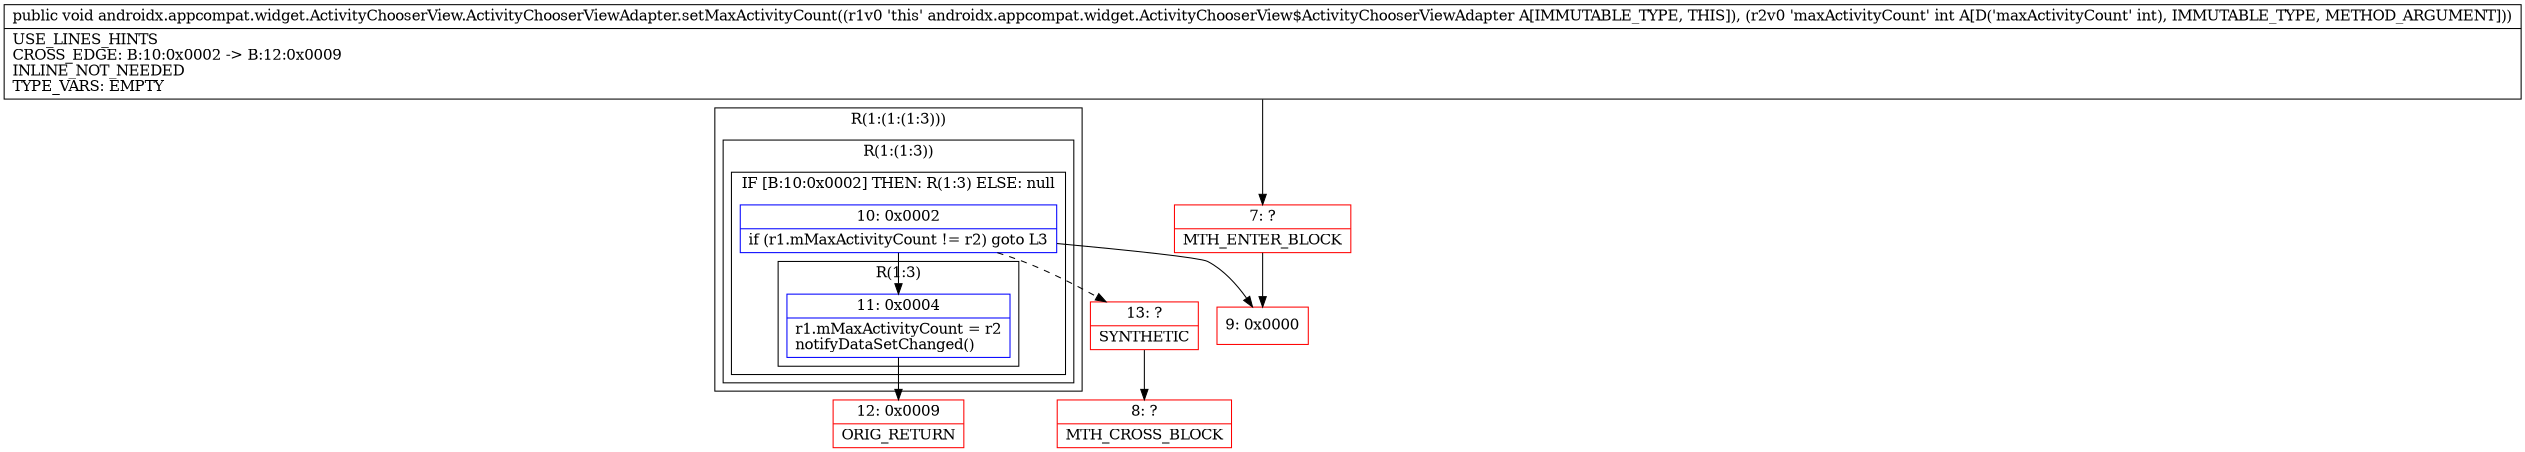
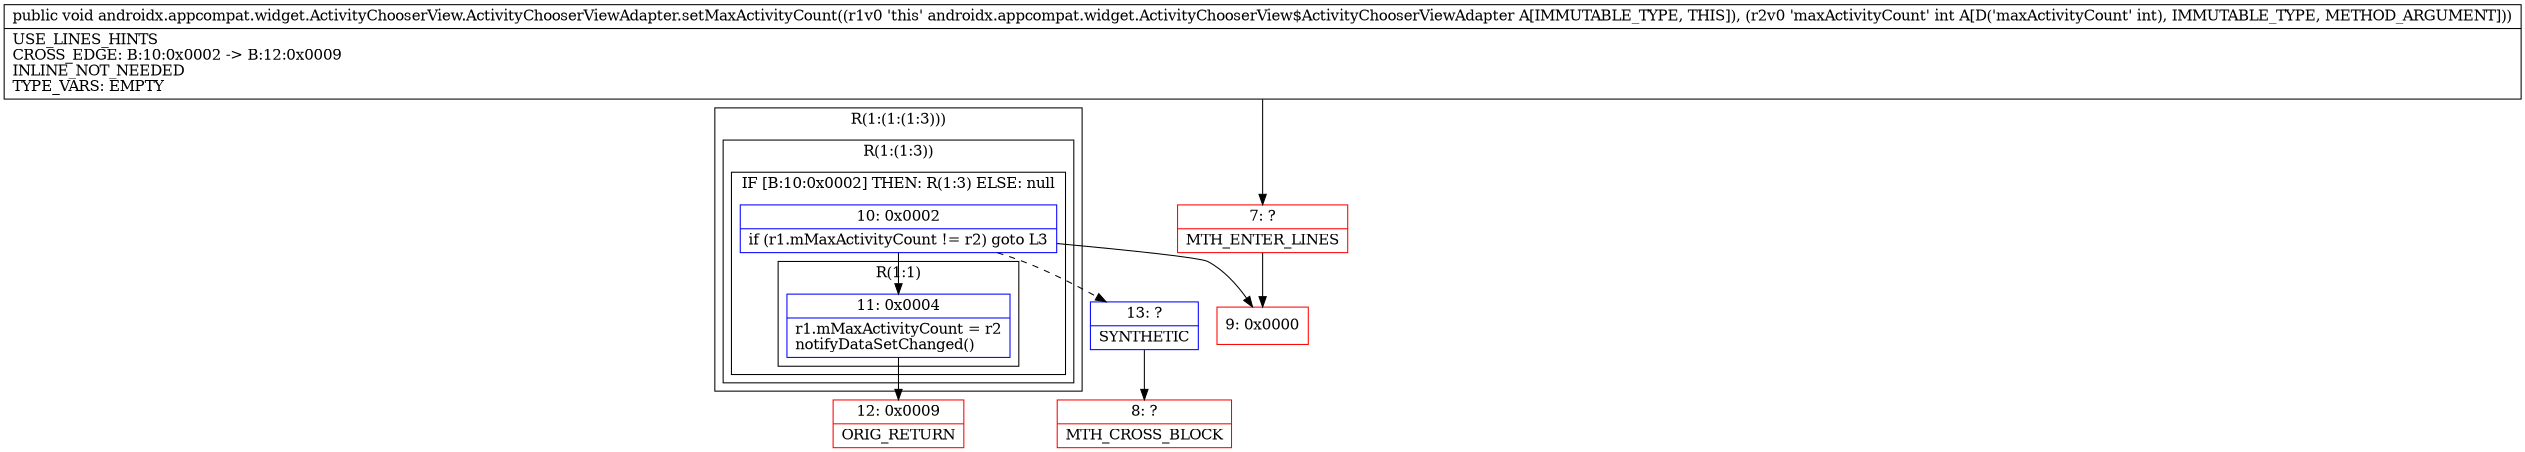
node "7: ?": text "MTH_ENTER_BLOCK" -> "MTH_ENTER_LINES"
cluster "R(1:3)": label "R(1:3)" -> "R(1:1)"
node "13: ?": color red -> blue
